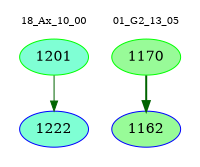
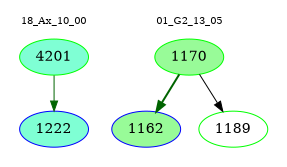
node "1201": label "1201" -> "4201"
node "1189": added
